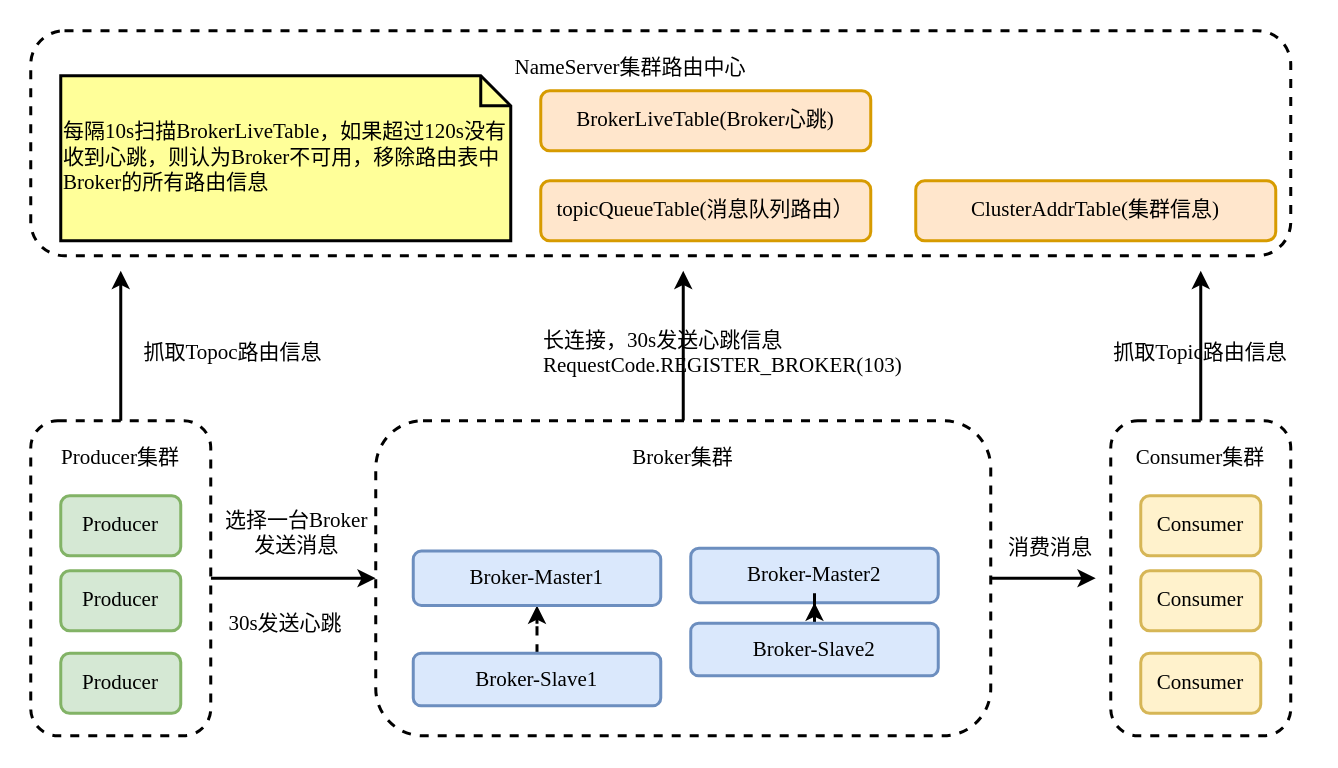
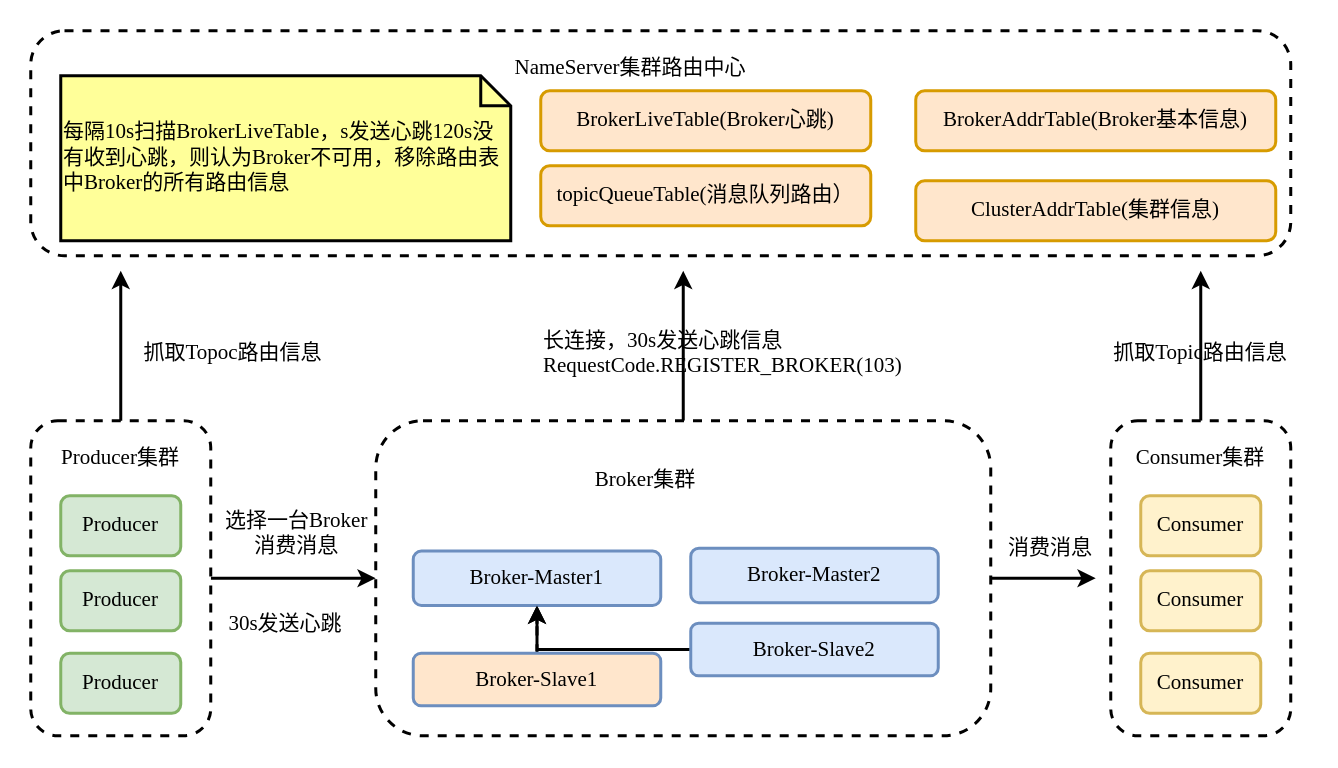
node "BrokerAddrTable(Broker基本信息)": added
node "每隔10s扫描BrokerLiveTable，如果超过120s没有收到心跳，则认为Broker不可用，移除路由表中Broker的所有路由信息": label "每隔10s扫描BrokerLiveTable，如果超过120s没有收到心跳，则认为Broker不可用，移除路由表中Broker的所有路由信息" -> "每隔10s扫描BrokerLiveTable，s发送心跳120s没有收到心跳，则认为Broker不可用，移除路由表中Broker的所有路由信息"
node "topicQueueTable(消息队列路由）": moved (706, 211) -> (706, 196)
node "Broker集群": moved (683, 458) -> (646, 481)
node "选择一台Broker 发送消息": label "选择一台Broker 发送消息" -> "选择一台Broker 消费消息"
edge "Broker-Slave2" -> "Broker-Master2": now "Broker-Slave2" -> "Broker-Master1"
node "Broker-Slave1": fillcolor #dae8fc -> #ffe6cc
